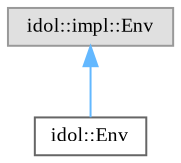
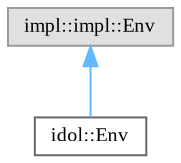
node "idol::impl::Env": label "idol::impl::Env" -> "impl::impl::Env"
